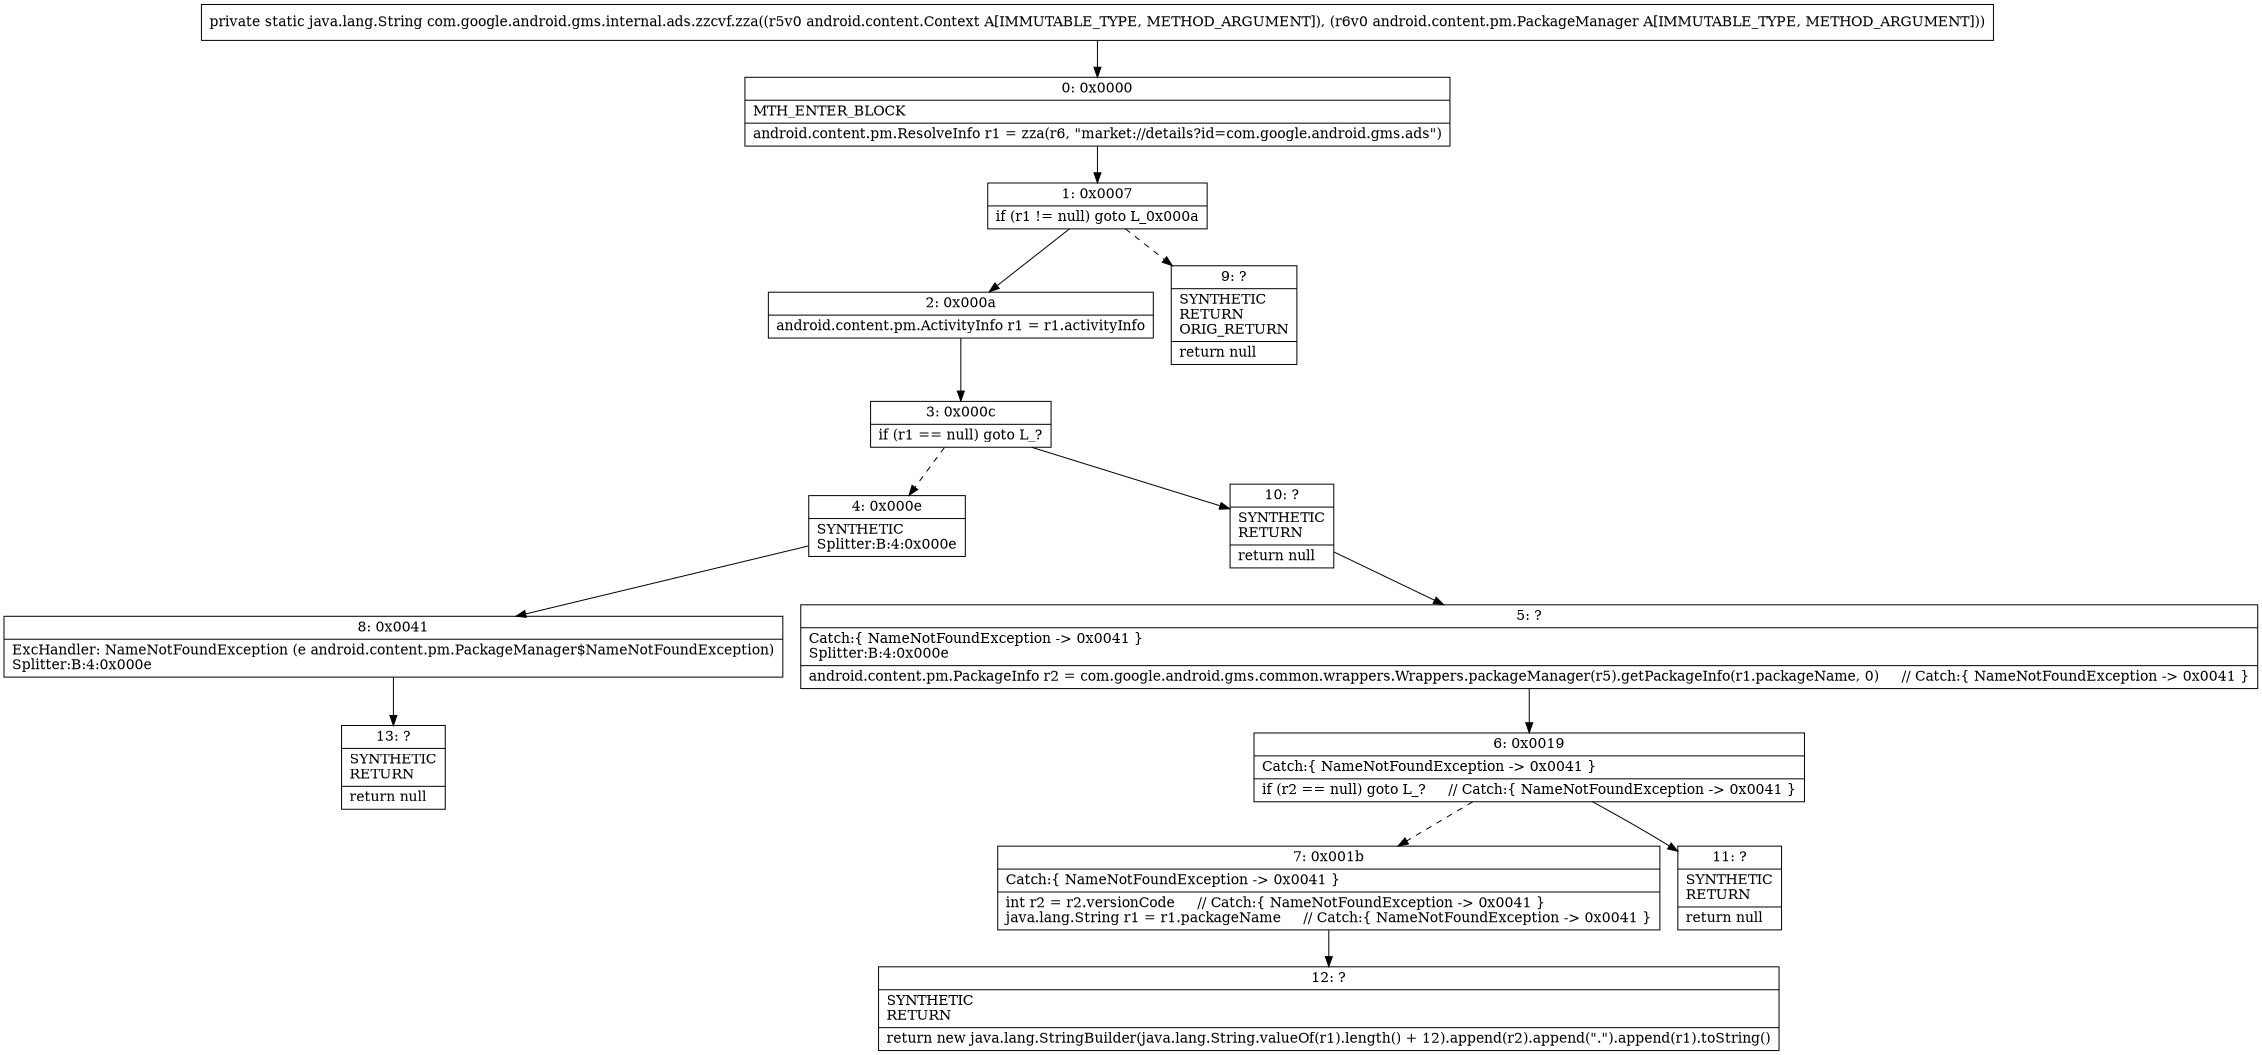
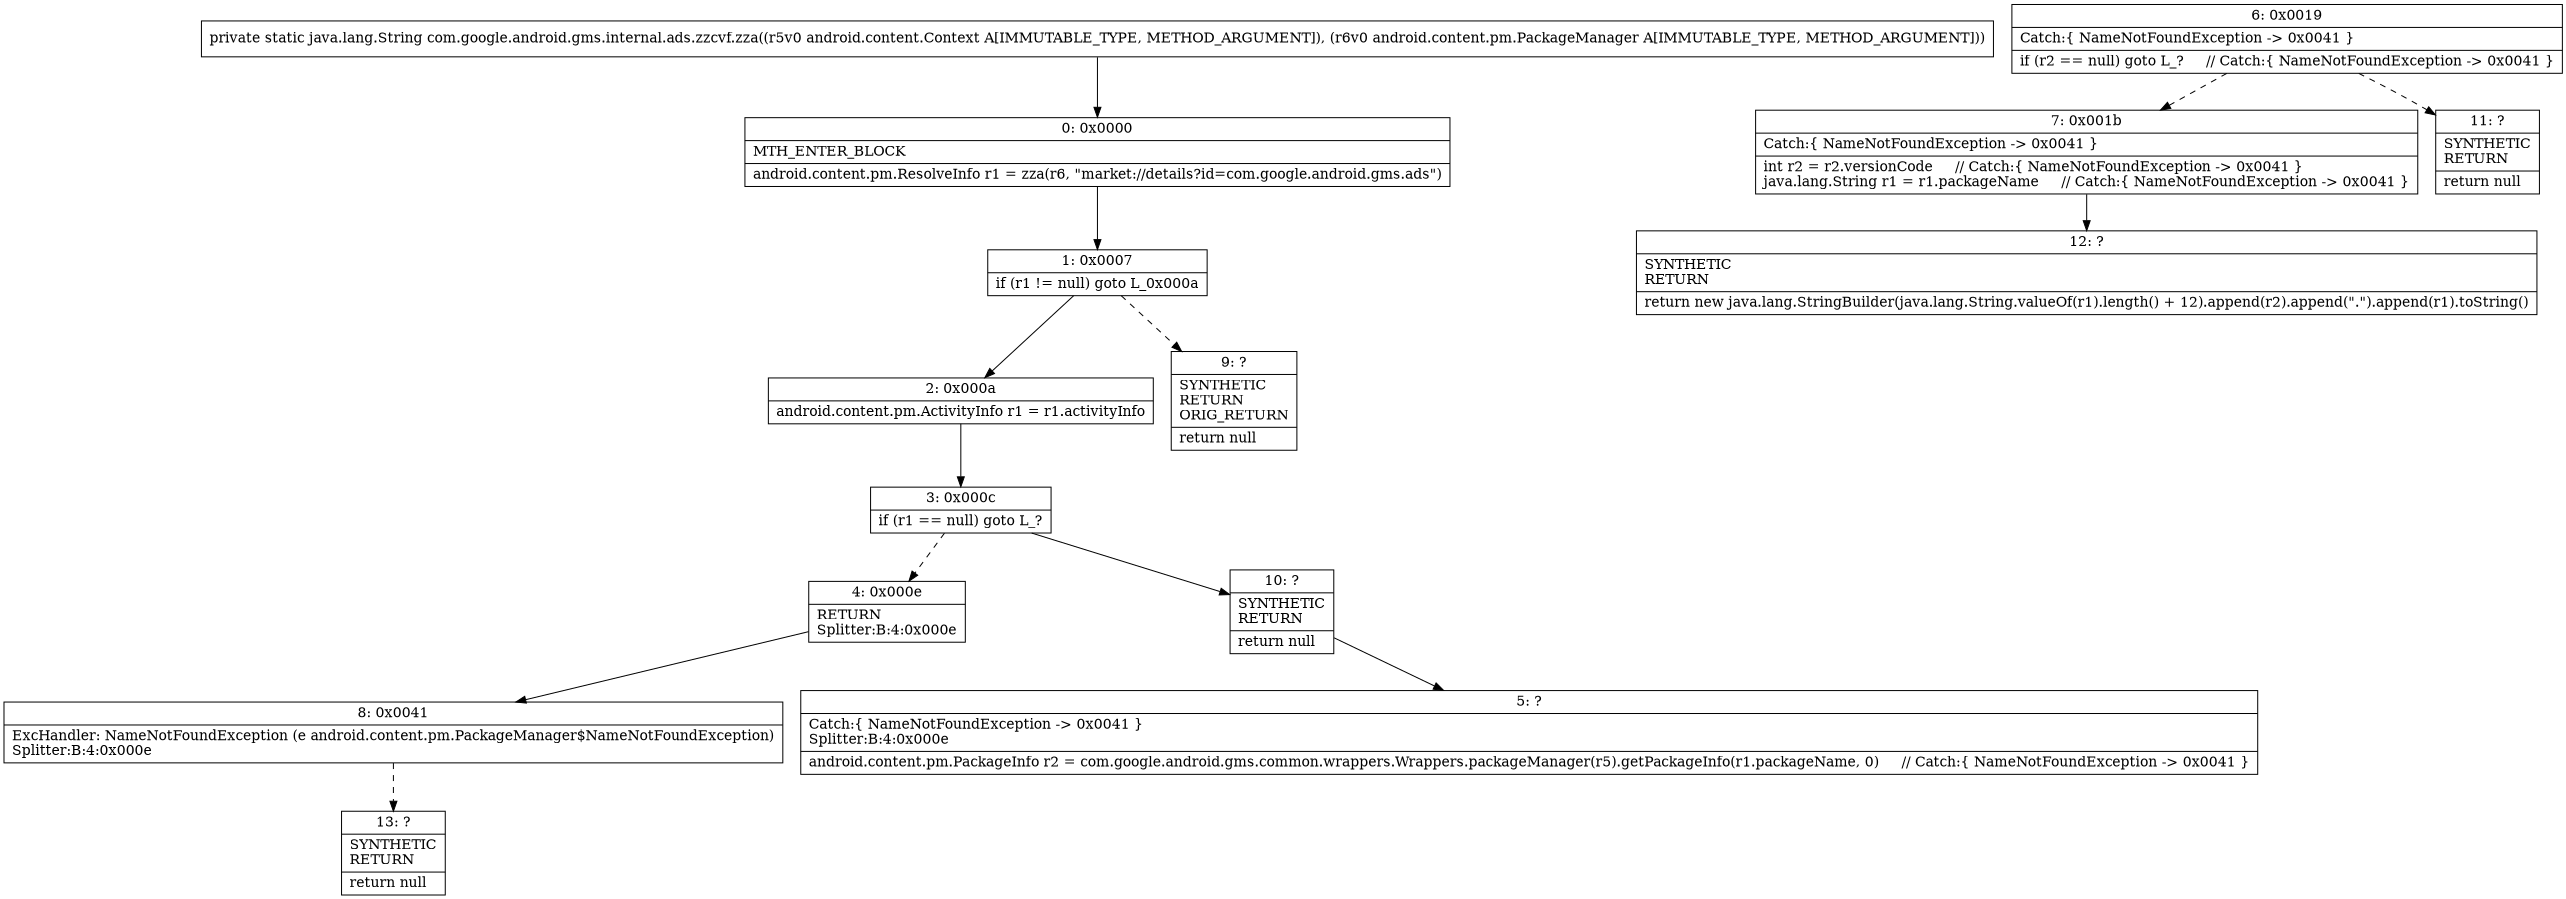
node "4: 0x000e": text "SYNTHETIC" -> "RETURN"
edge "8: 0x0041" -> "13: ?": style solid -> dashed
edge "5: ?" -> "6: 0x0019": removed
edge "6: 0x0019" -> "11: ?": style solid -> dashed
